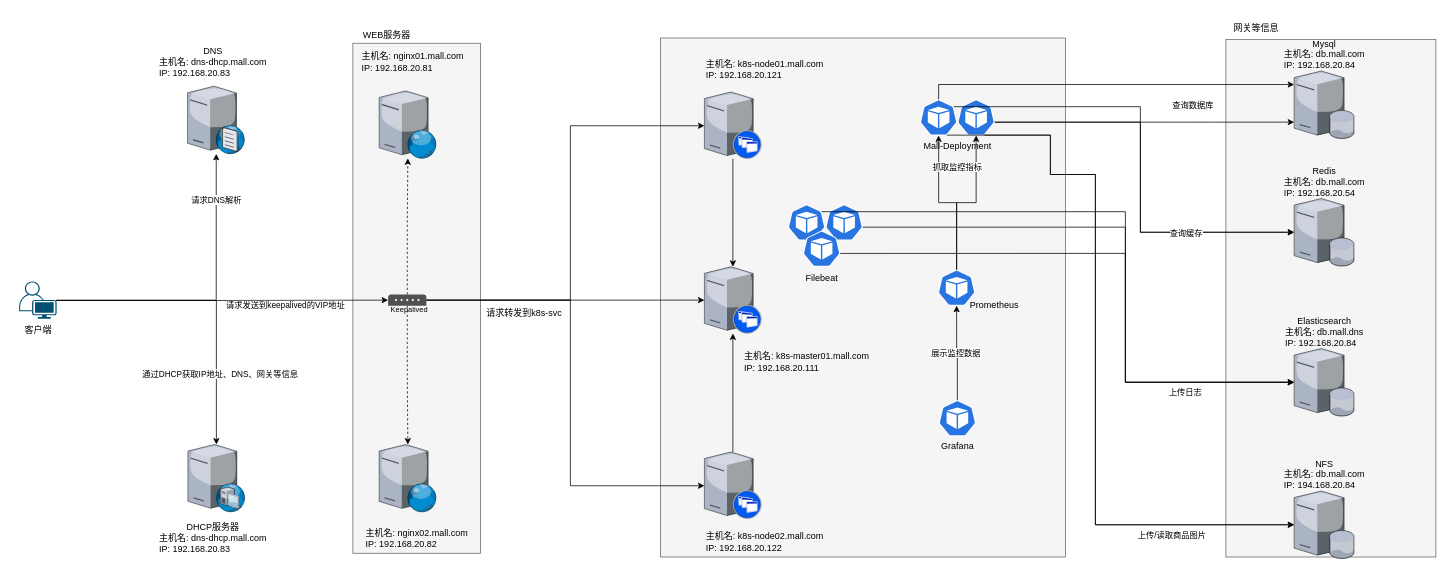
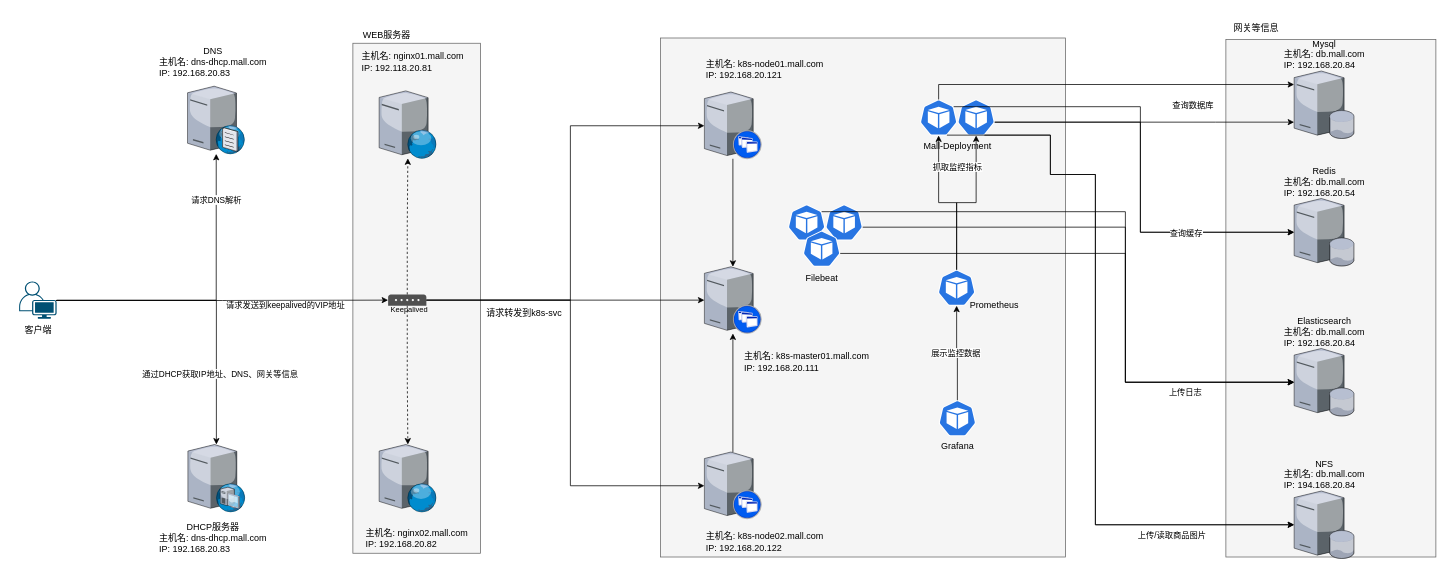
node "主机名: nginx01.mall.com IP: 192.168.20.81": label "主机名: nginx01.mall.com IP: 192.168.20.81" -> "主机名: nginx01.mall.com IP: 192.118.20.81"
node "Elasticsearch 主机名: db.mall.dns IP: 192.168.20.84": label "Elasticsearch 主机名: db.mall.dns IP: 192.168.20.84" -> "Elasticsearch 主机名: db.mall.com IP: 192.168.20.84"
